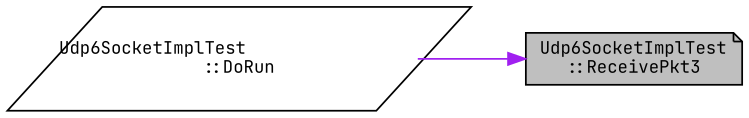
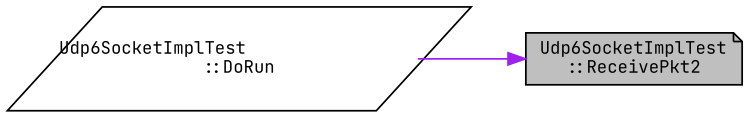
node "Udp6SocketImplTest ::ReceivePkt3": label "Udp6SocketImplTest ::ReceivePkt3" -> "Udp6SocketImplTest ::ReceivePkt2"
